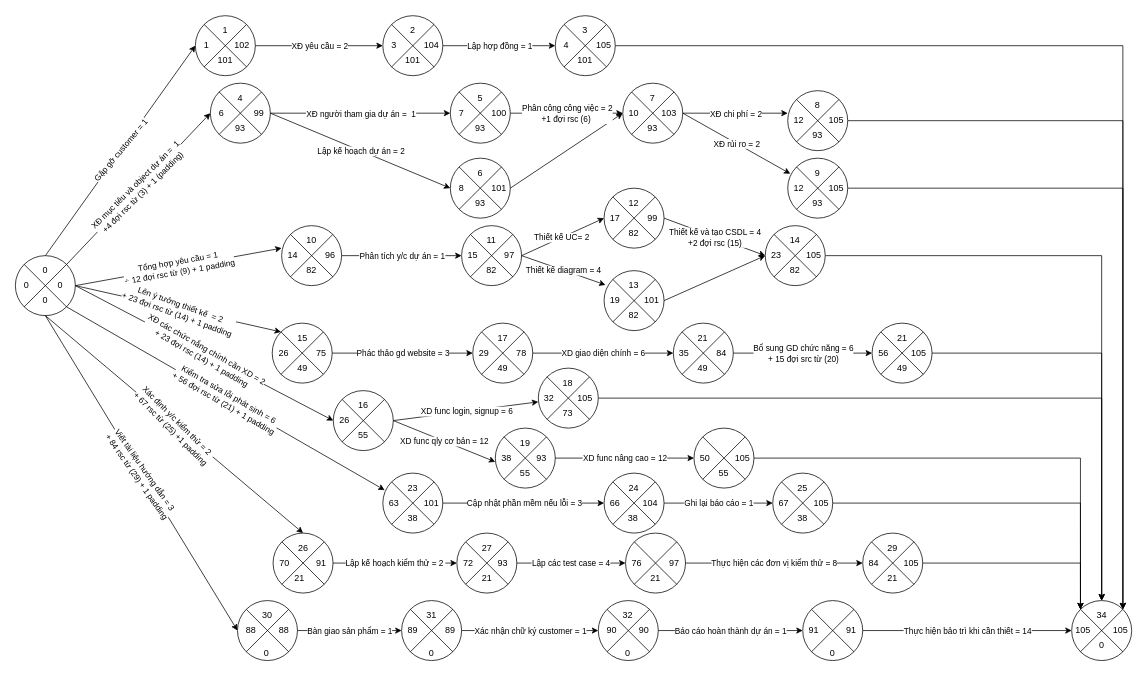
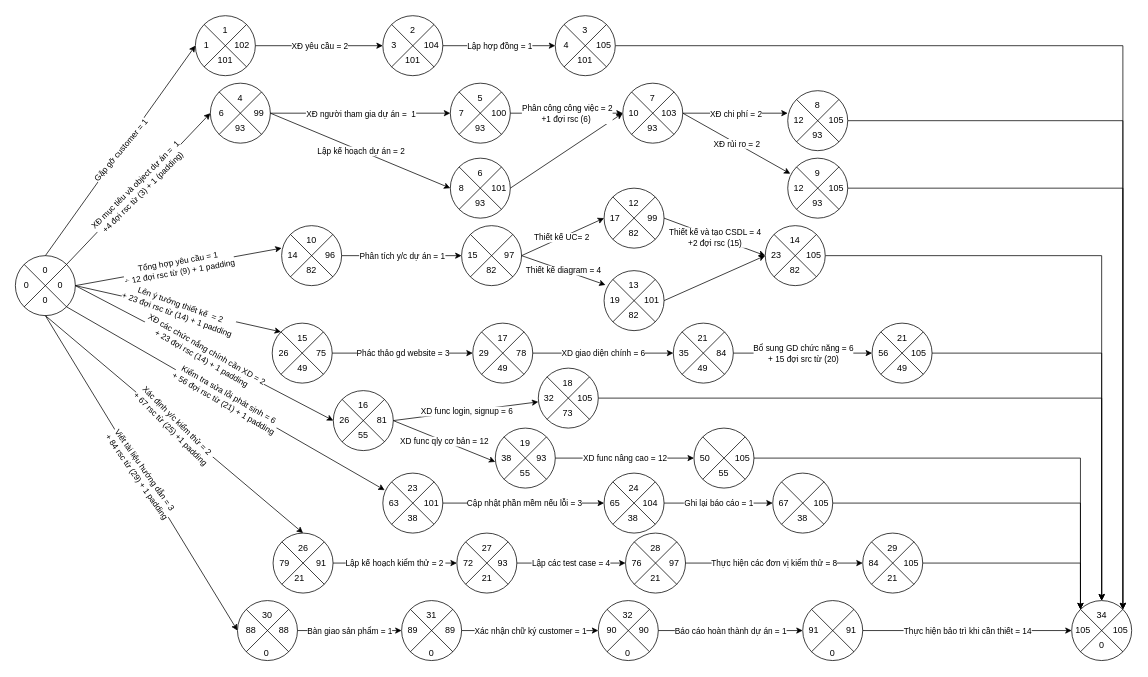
node "11": removed
node "81": added
node "25": removed
node "66": label "66" -> "65"
node "28": added
node "70": label "70" -> "79"
